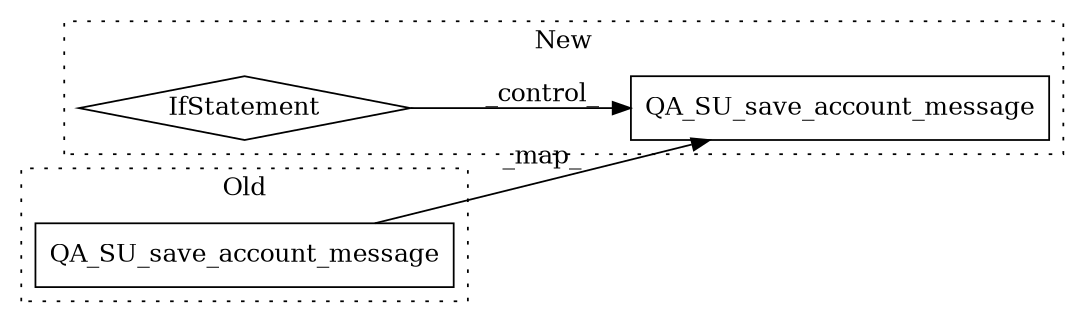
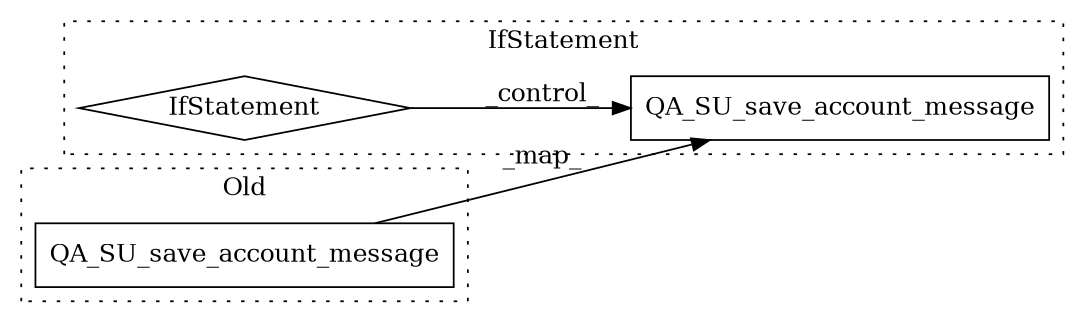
cluster "New": label "New" -> "IfStatement"
